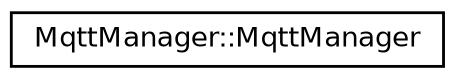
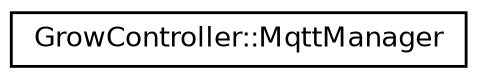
node "MqttManager::MqttManager": label "MqttManager::MqttManager" -> "GrowController::MqttManager"
